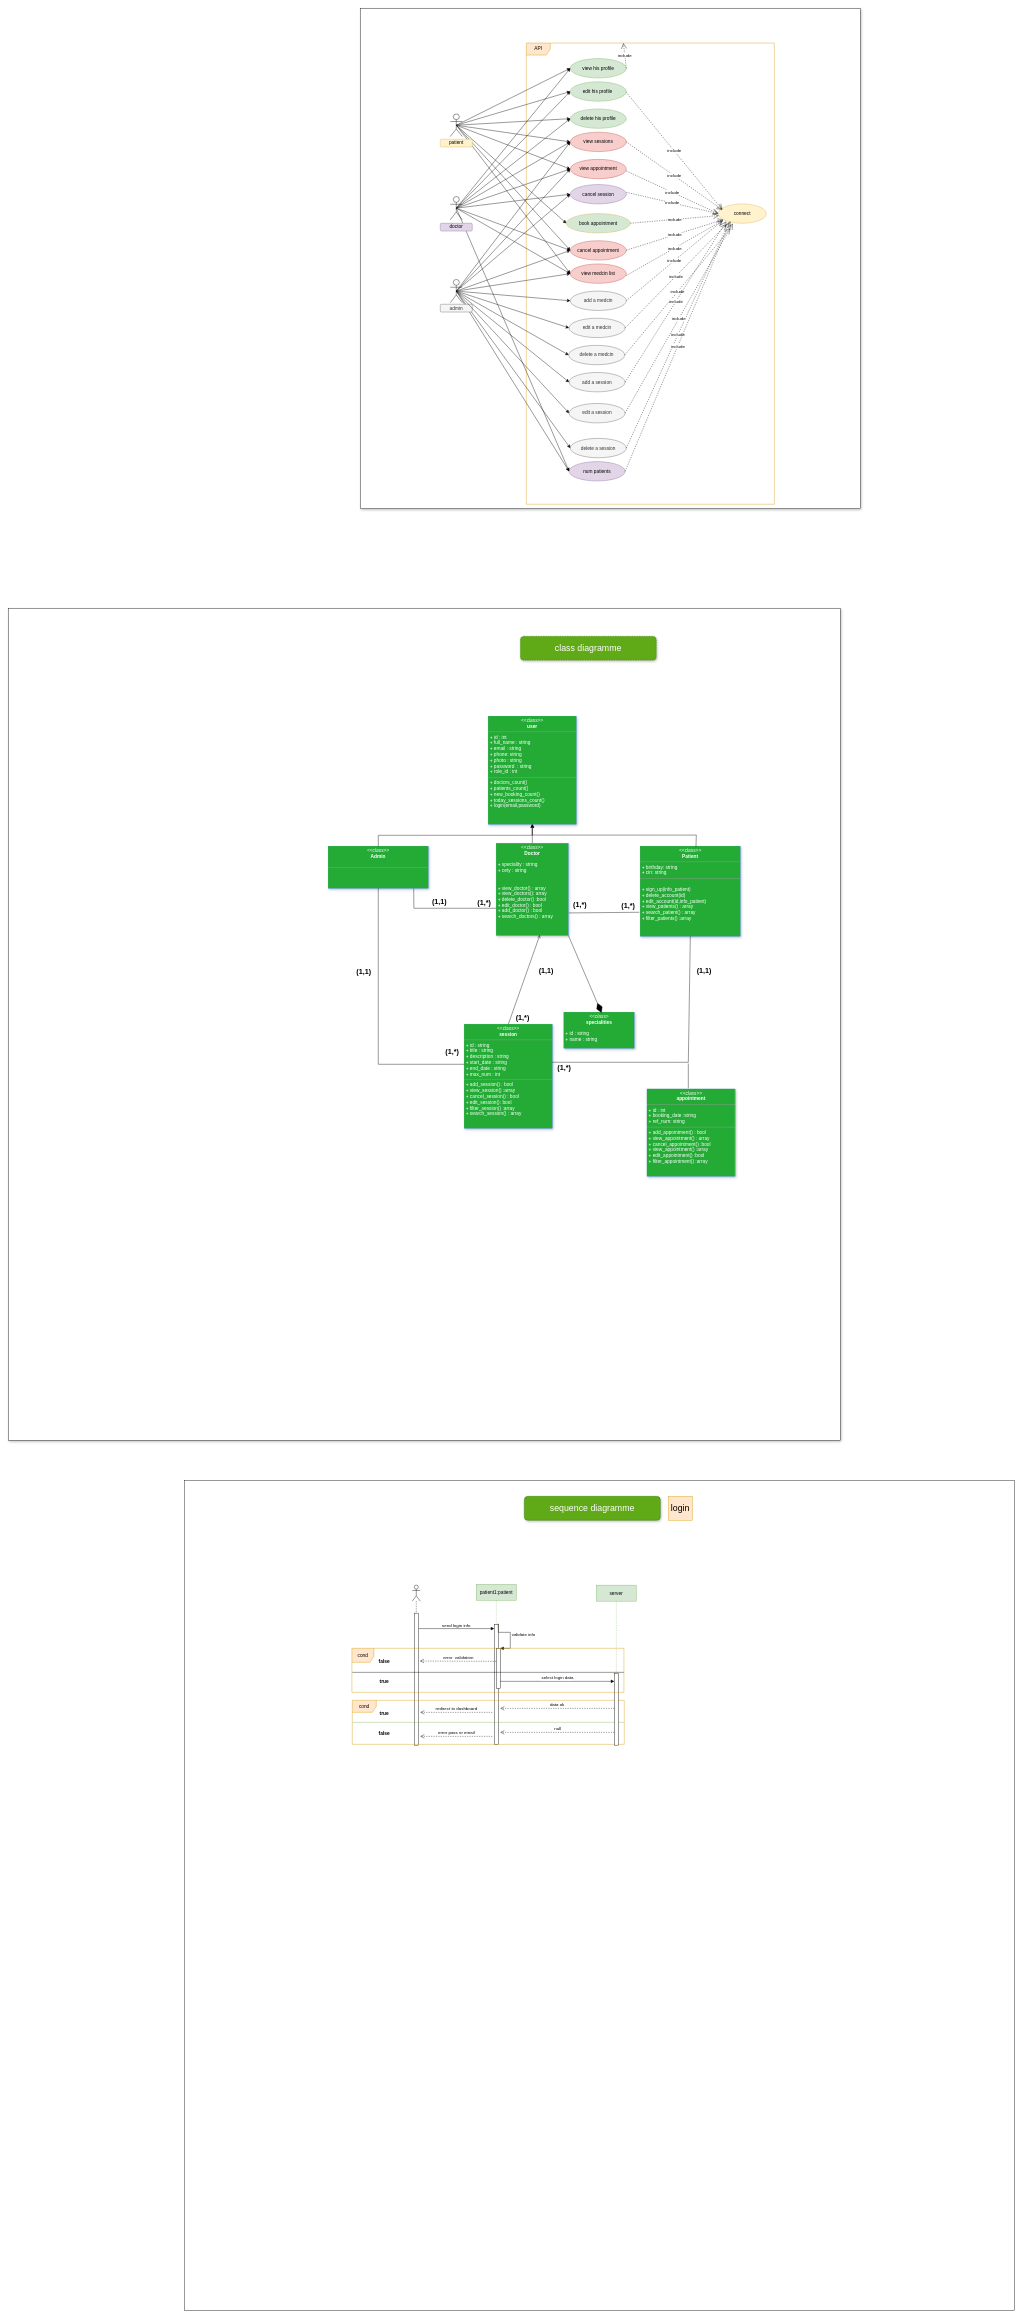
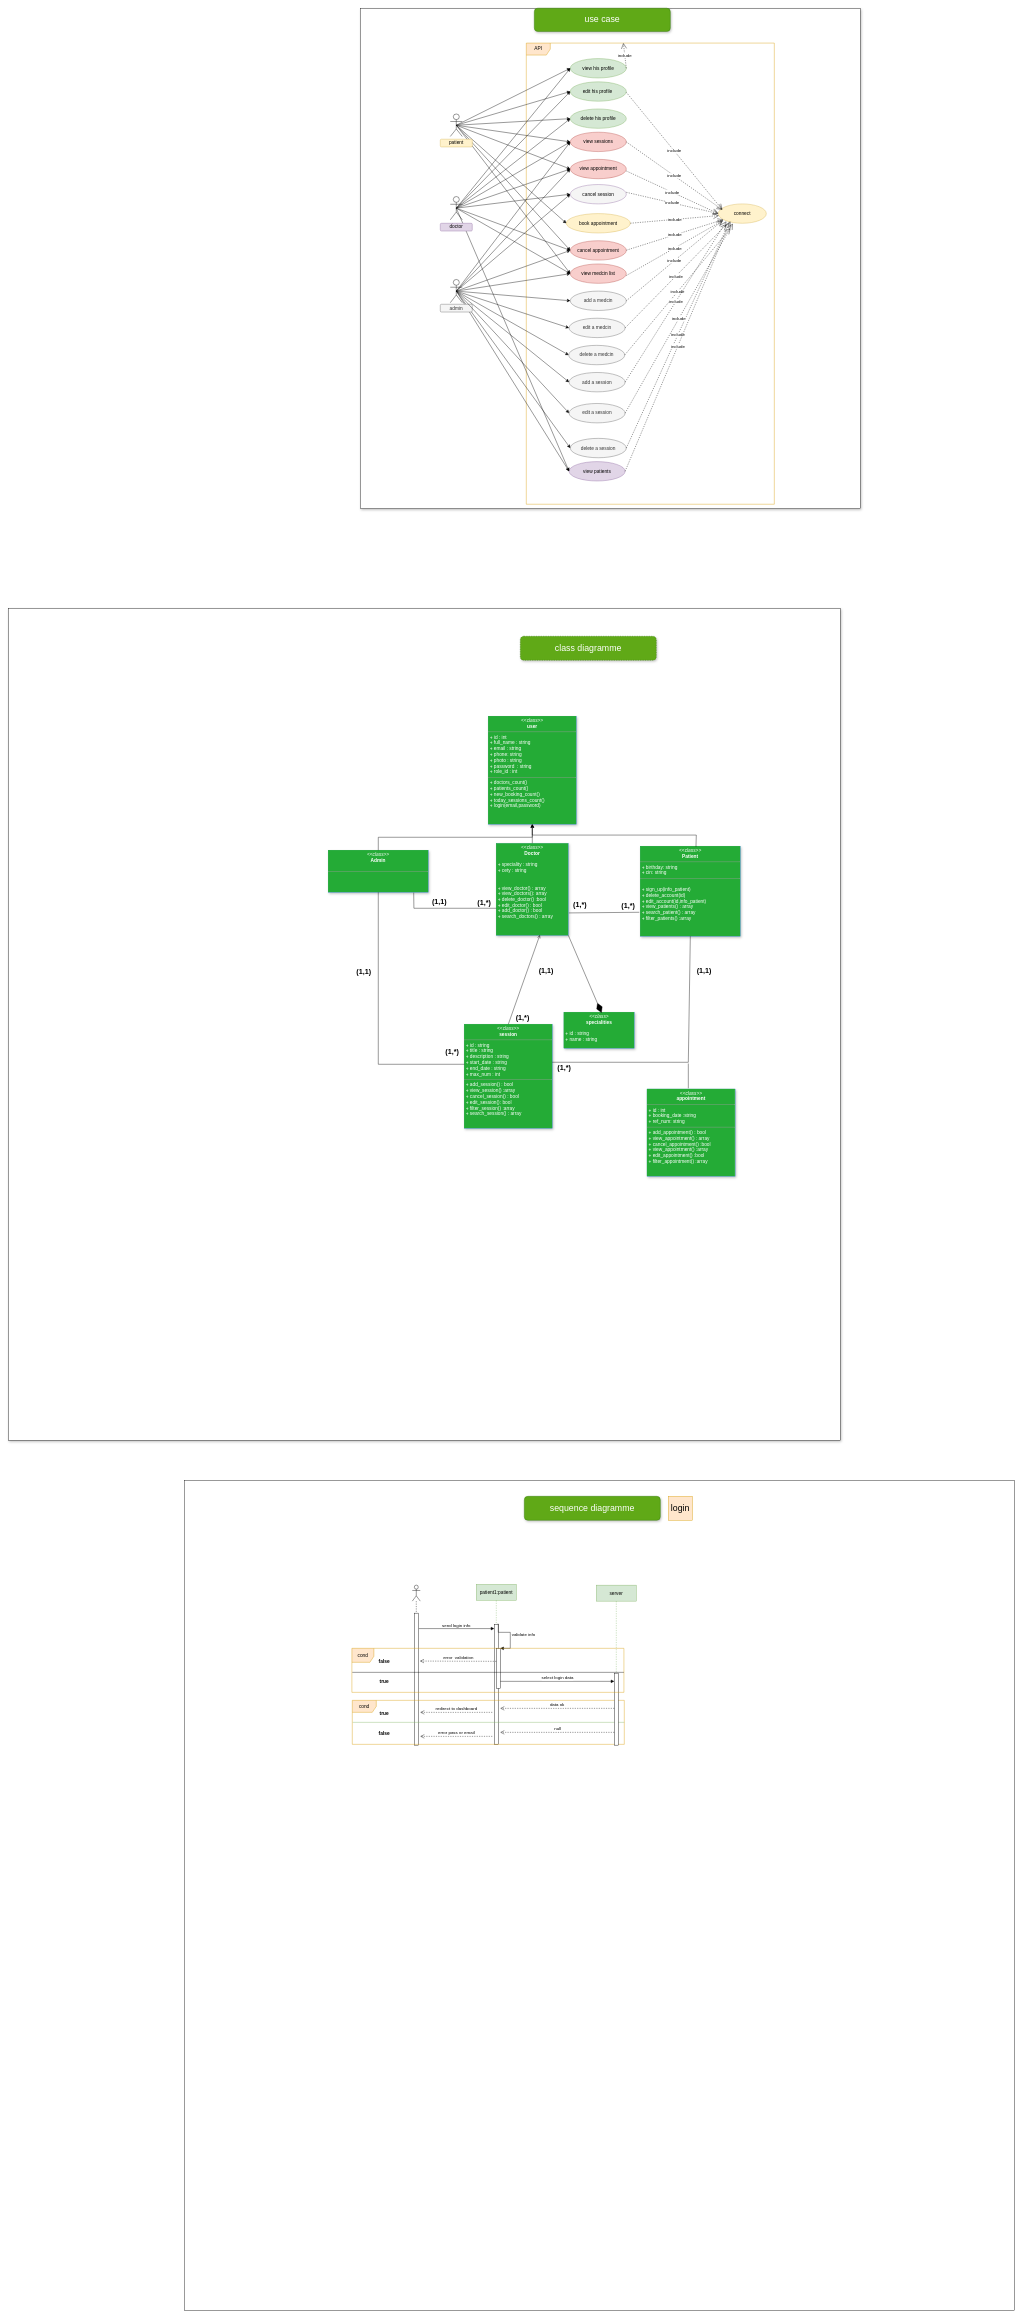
node "use case": added
node "cancel session": fillcolor #e1d5e7 -> #f5f5f5
node "book appointment": fillcolor #d5e8d4 -> #fff2cc
node "num patients": label "num patients" -> "view patients"
node "<<class>> Admin": moved (378, 867) -> (378, 871)
